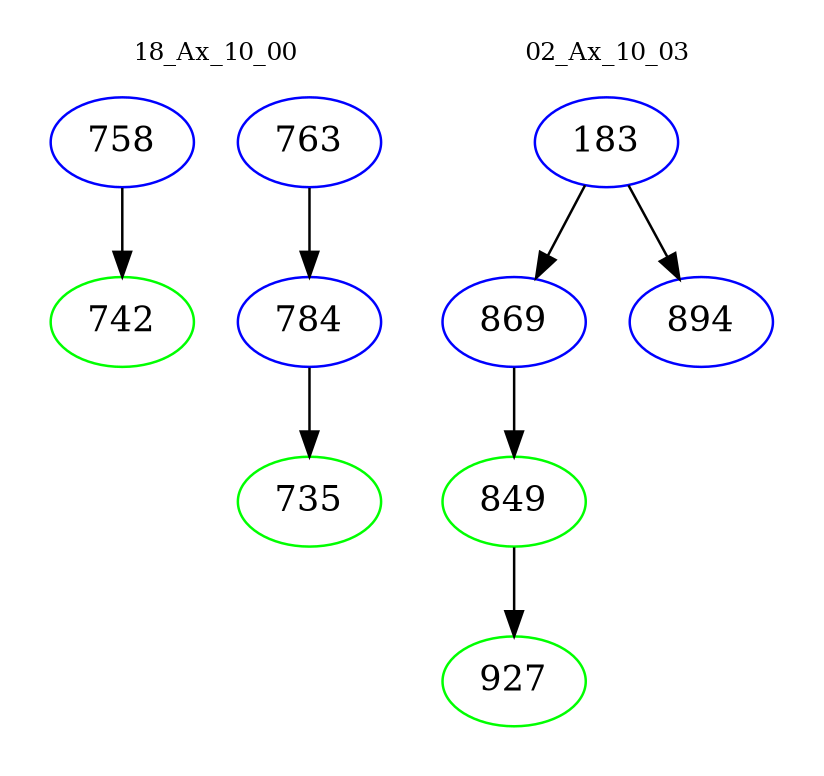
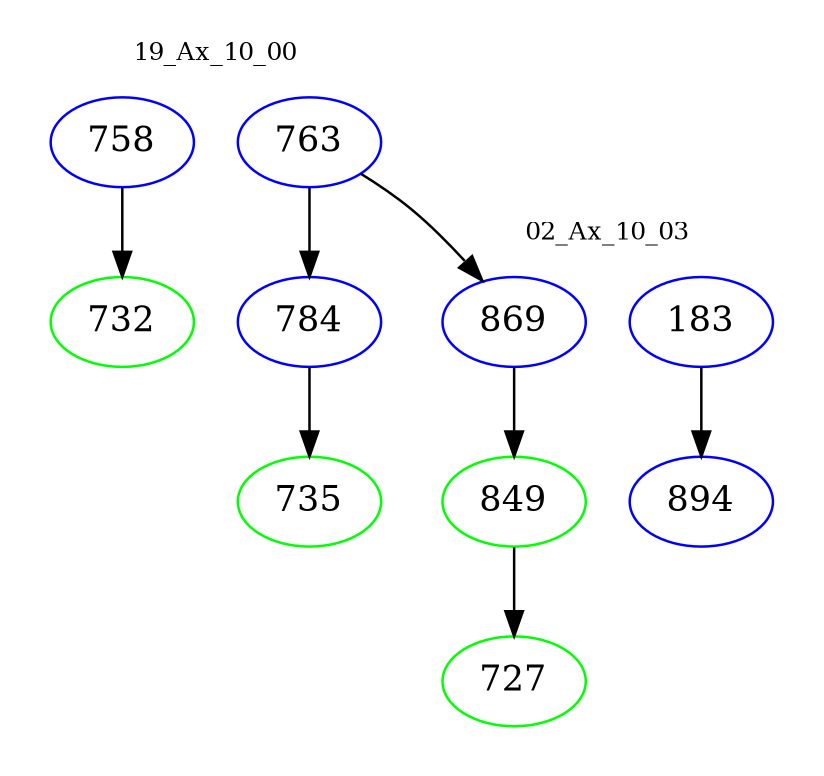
cluster "18_Ax_10_00": label "18_Ax_10_00" -> "19_Ax_10_00"
edge "183" -> "869": now "763" -> "869"
node "742": label "742" -> "732"
node "927": label "927" -> "727"
